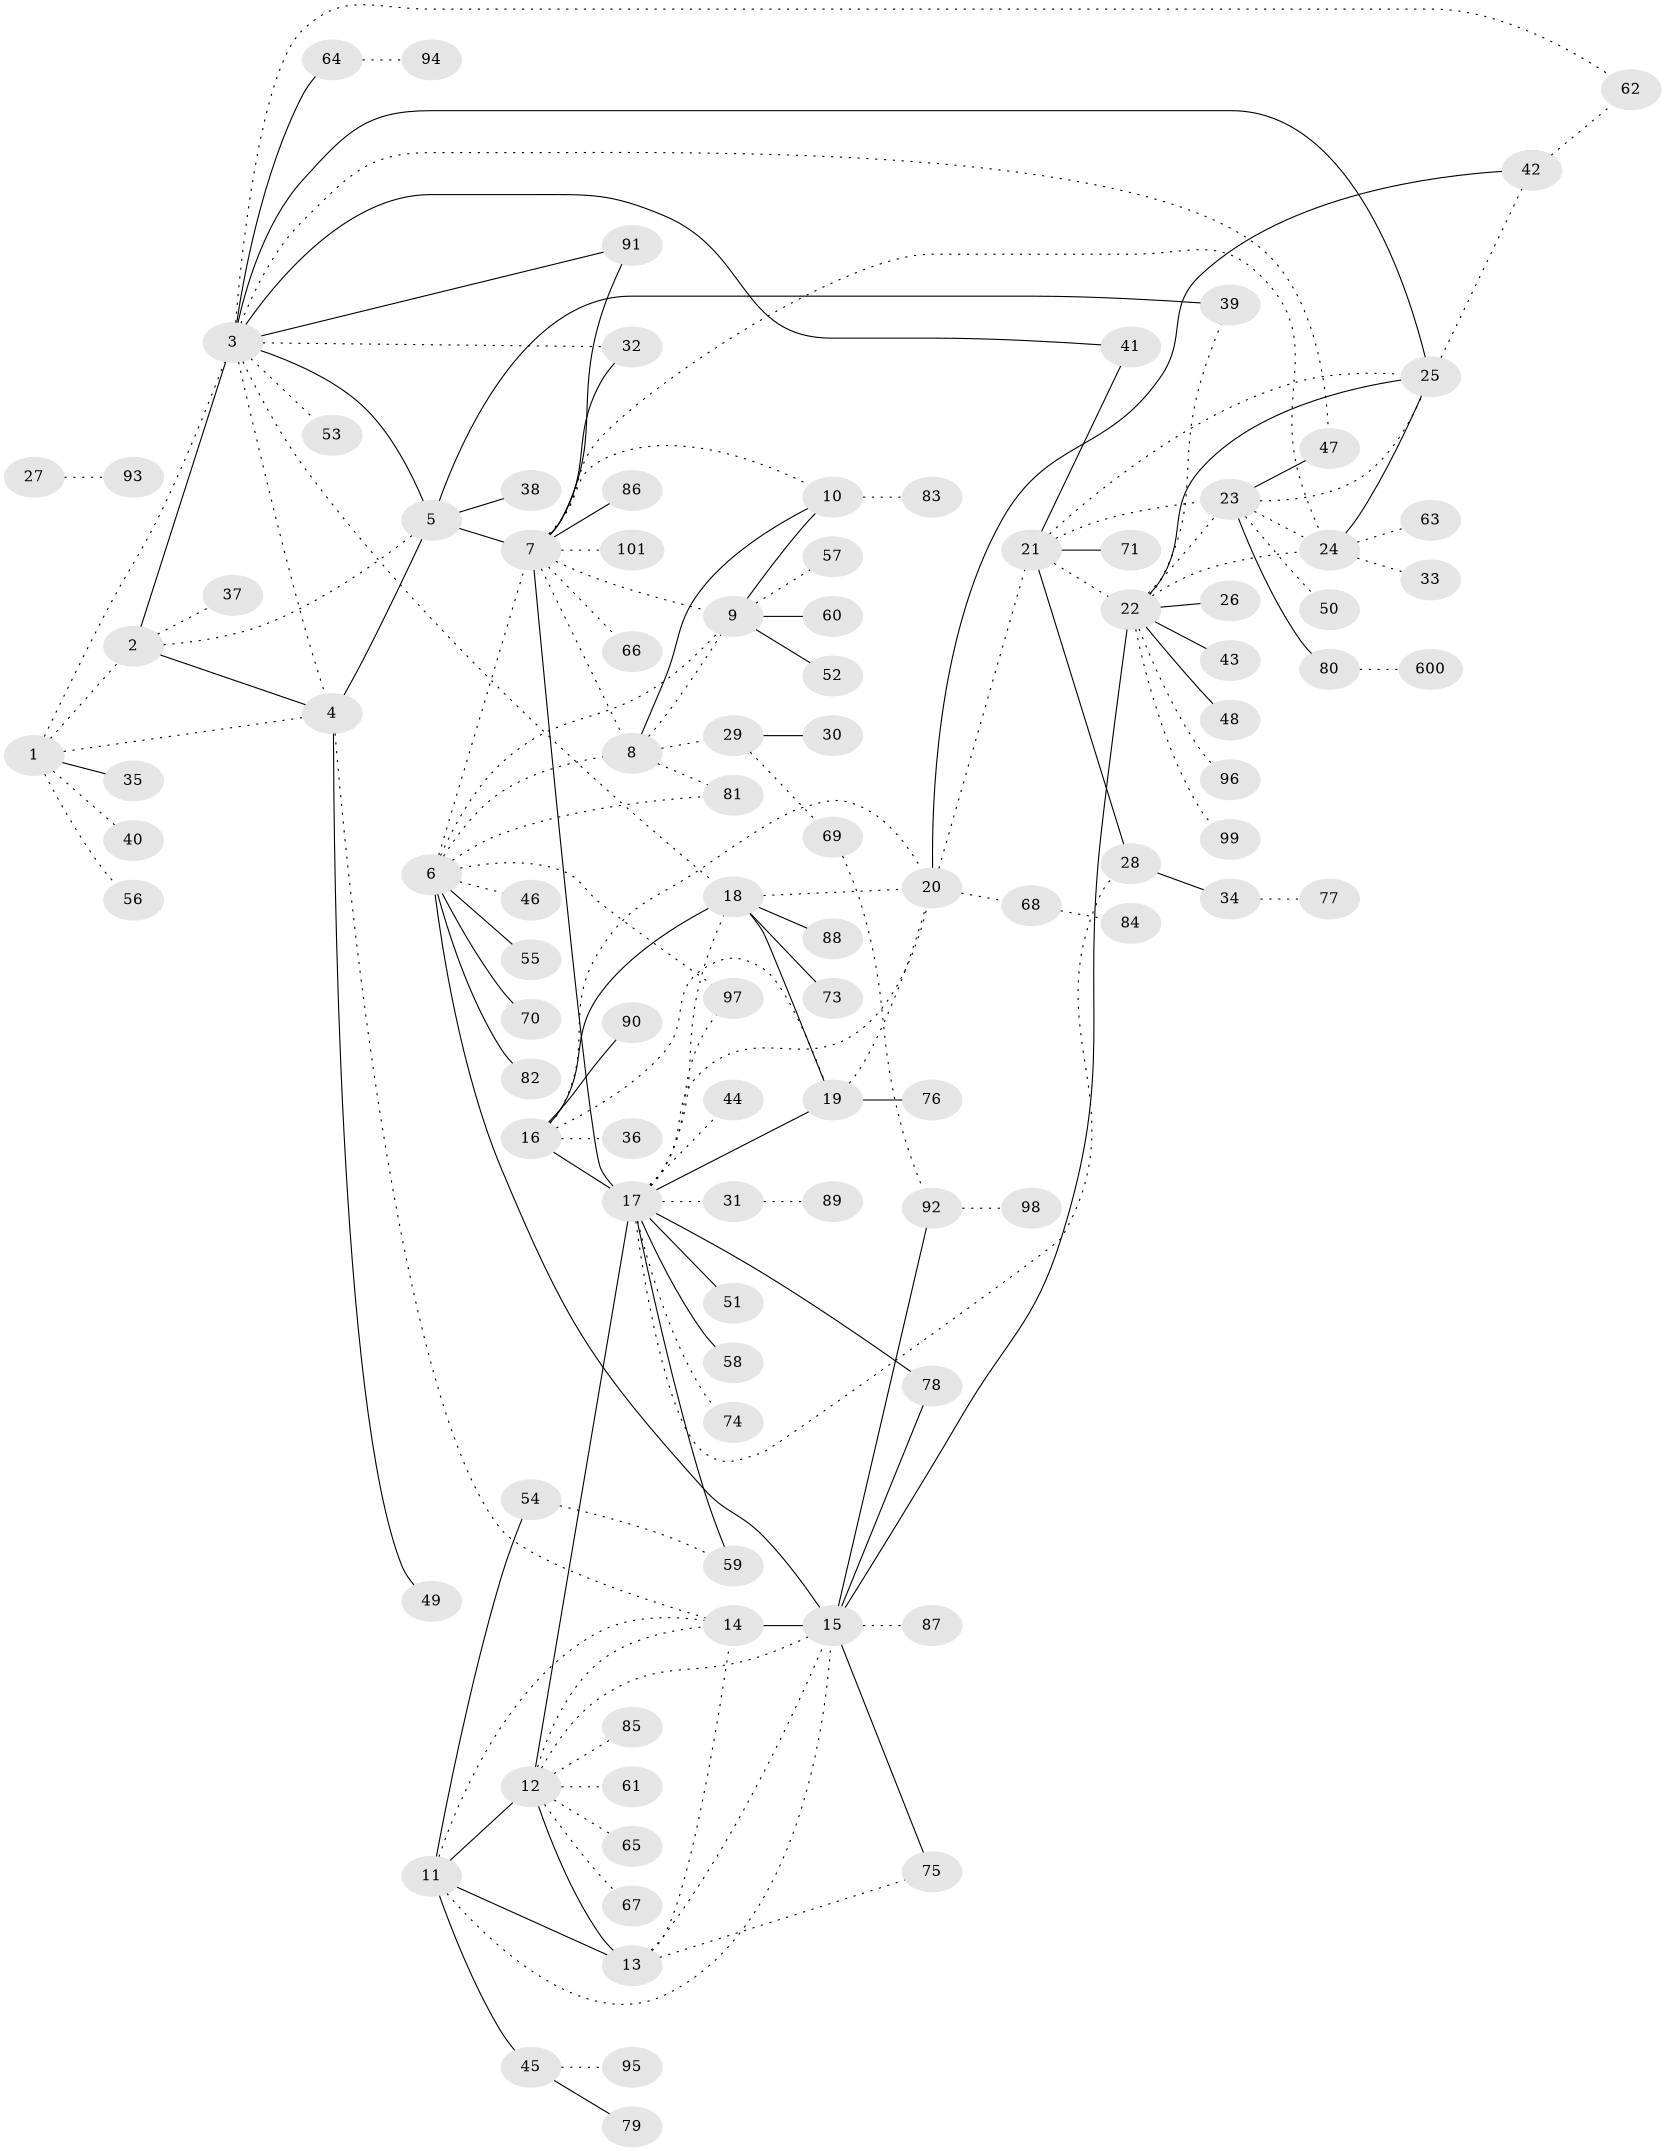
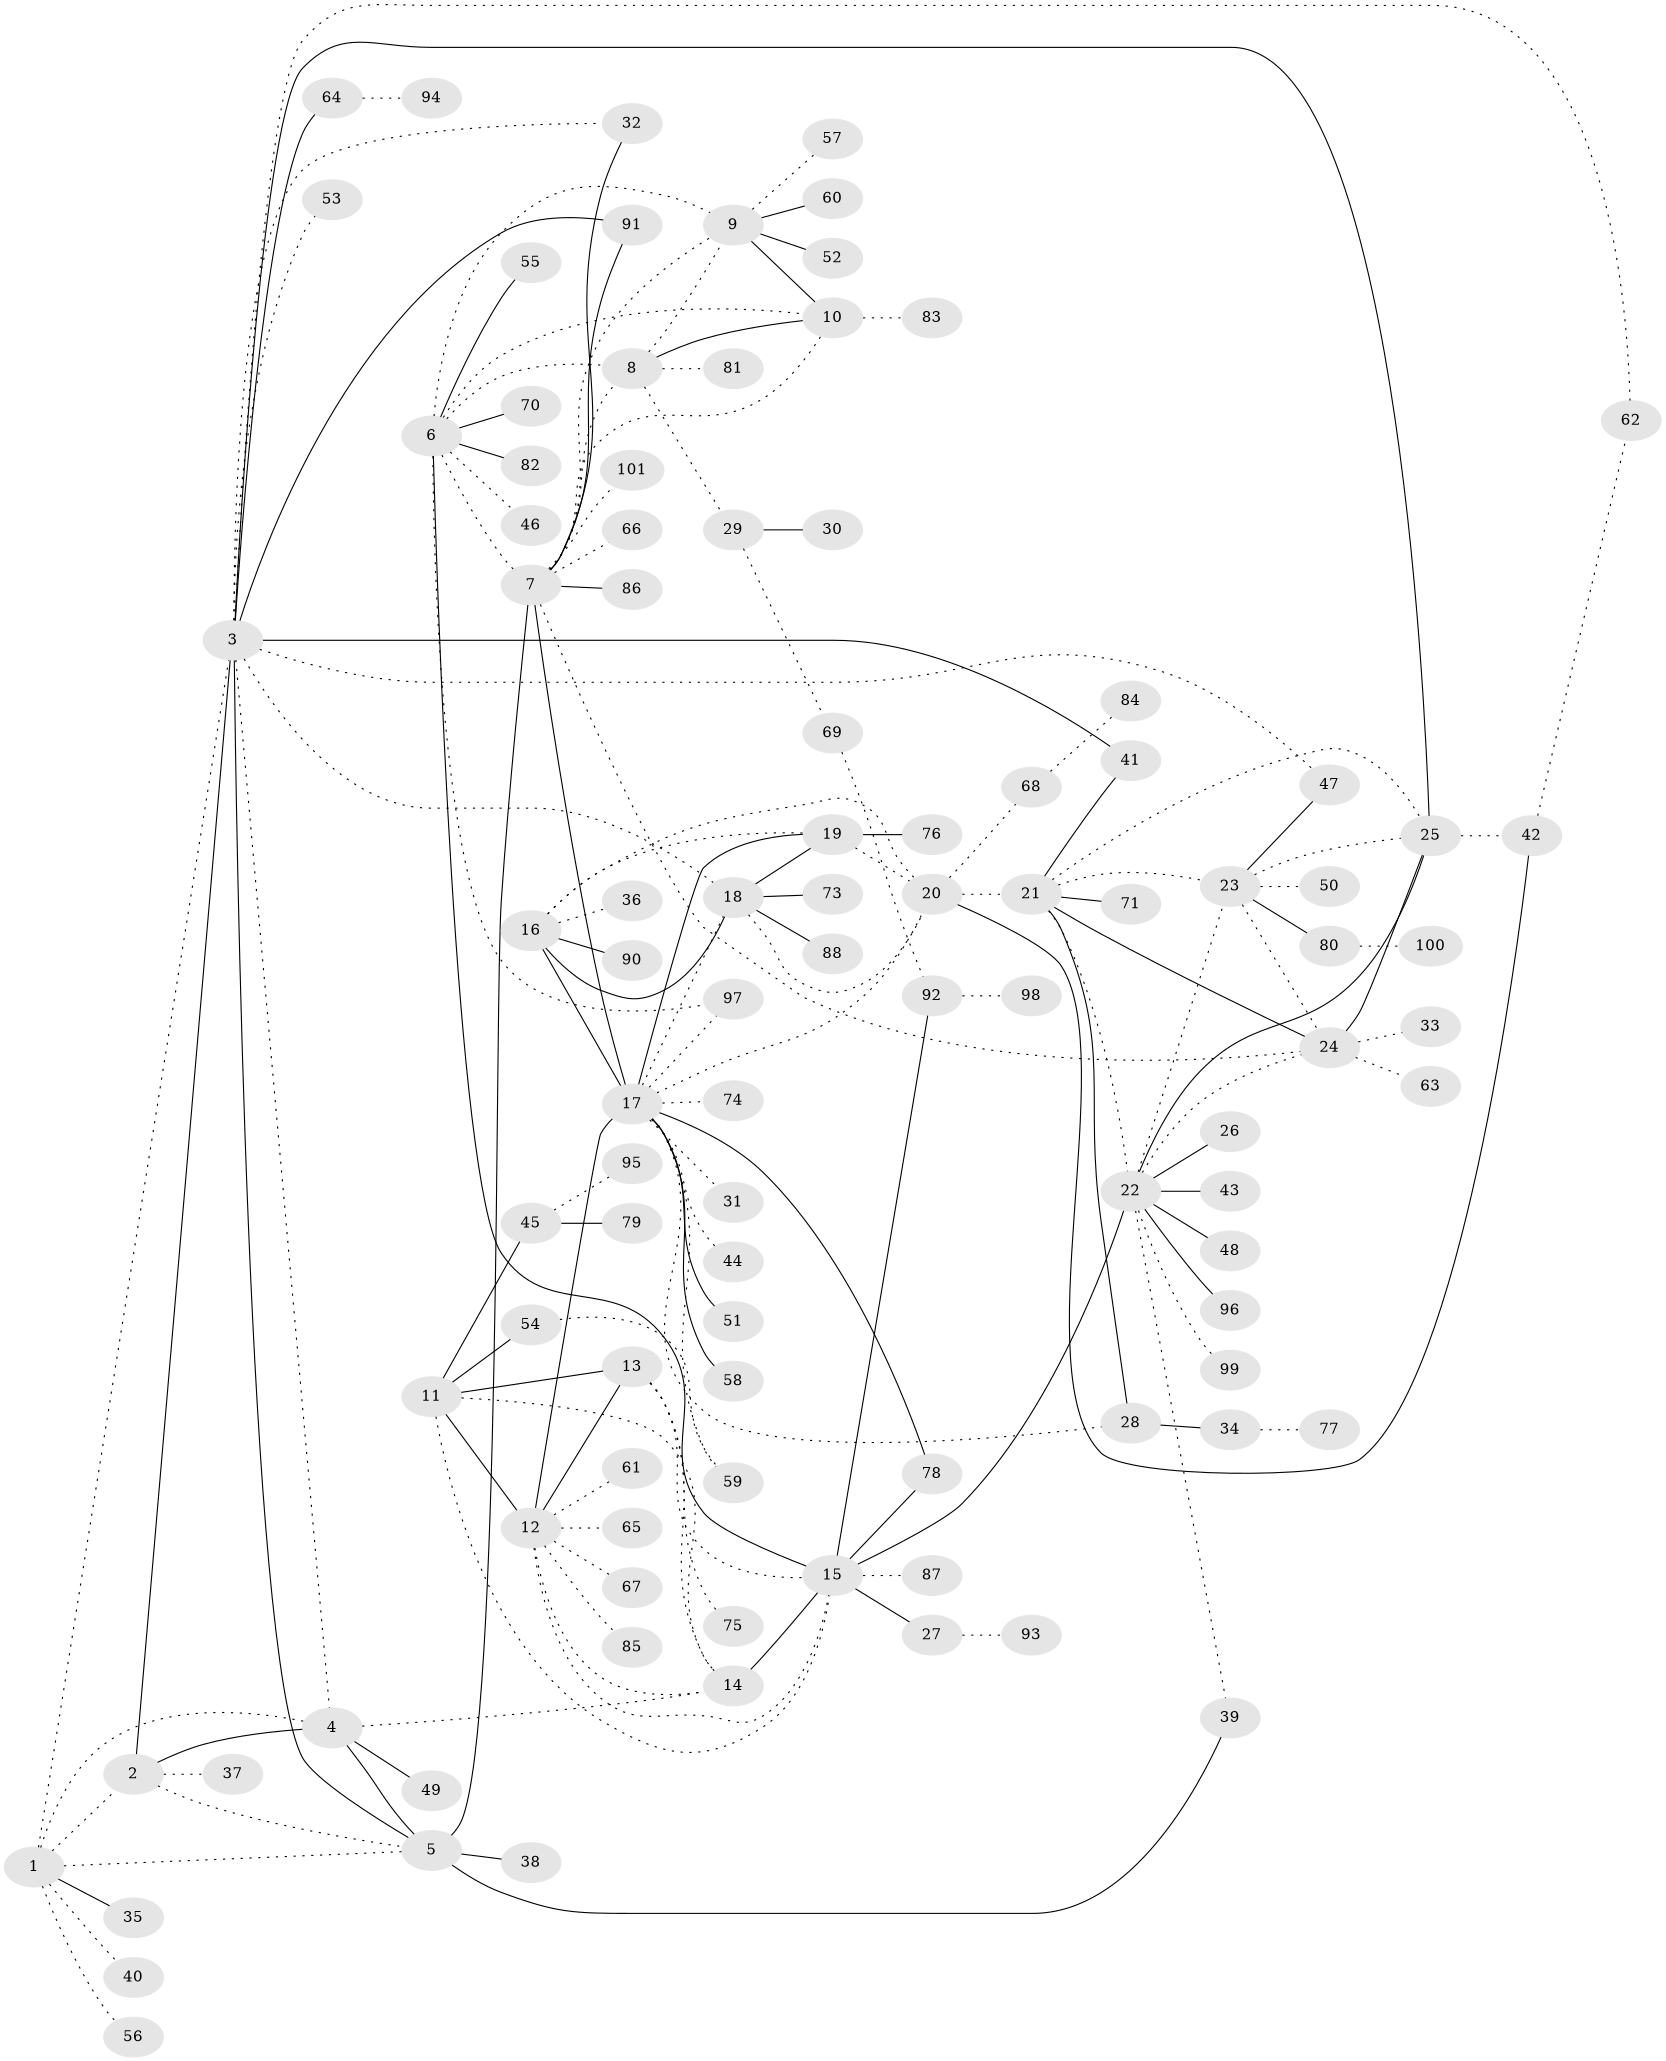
node "600": label "600" -> "100"
edge "22" -- "96": style dotted -> solid
edge "81" -- "6": now "10" -- "6"
edge "21" -- "24": added
node "89": removed
edge "17" -- "59": style solid -> dotted
edge "15" -- "75": now "15" -- "27"
edge "5" -- "1": added
